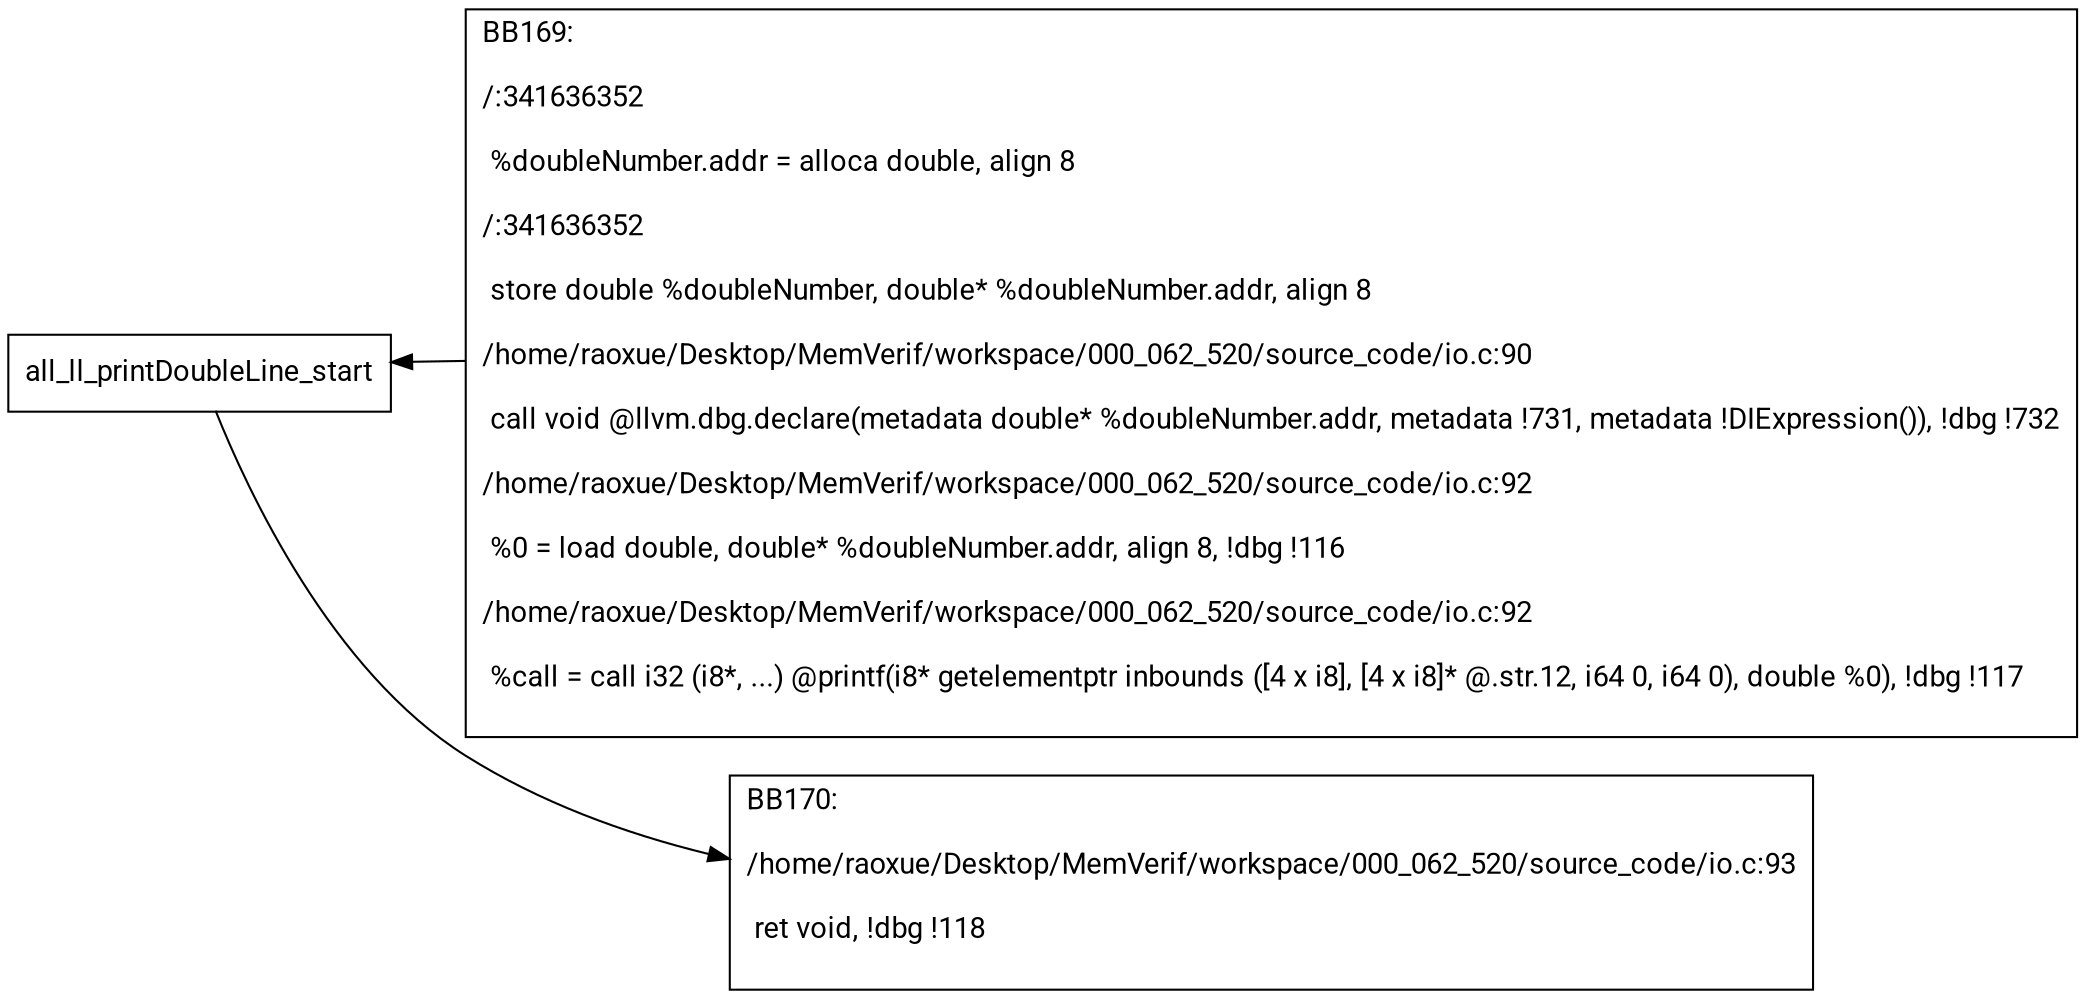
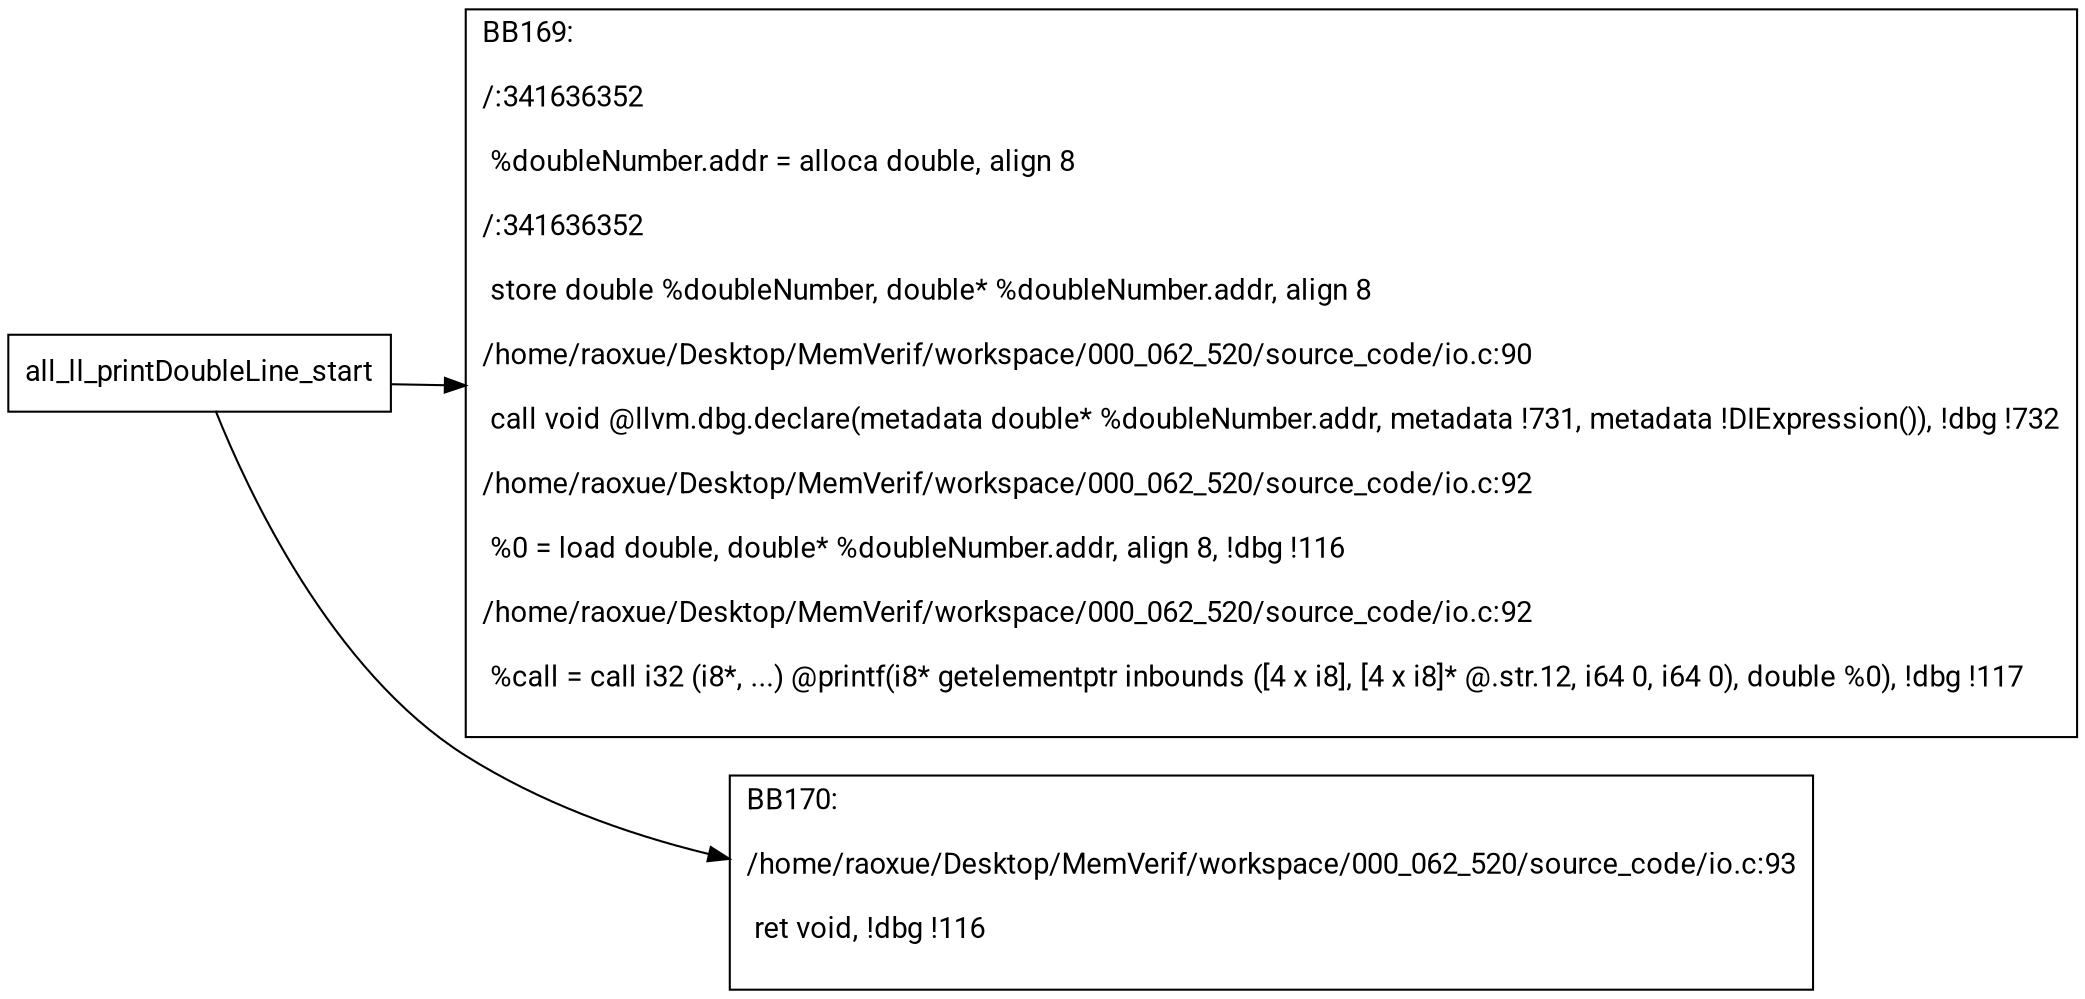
edge "BB169:" -> "all_ll_printDoubleLine_start": reversed
node "BB170:": text "ret void, !dbg !118" -> "ret void, !dbg !116"
